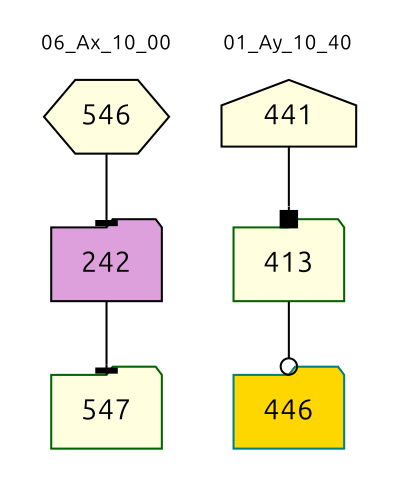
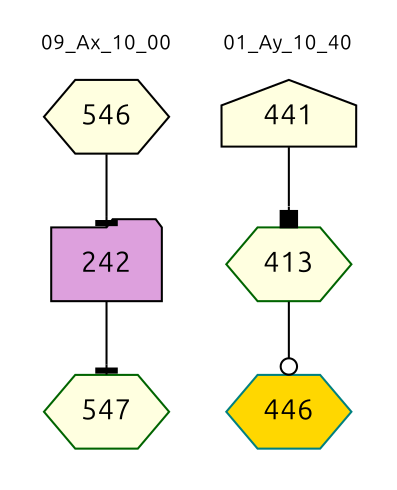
cluster "06_Ax_10_00": label "06_Ax_10_00" -> "09_Ax_10_00"
node "413": shape folder -> hexagon
node "547": shape folder -> hexagon
node "446": shape folder -> hexagon
